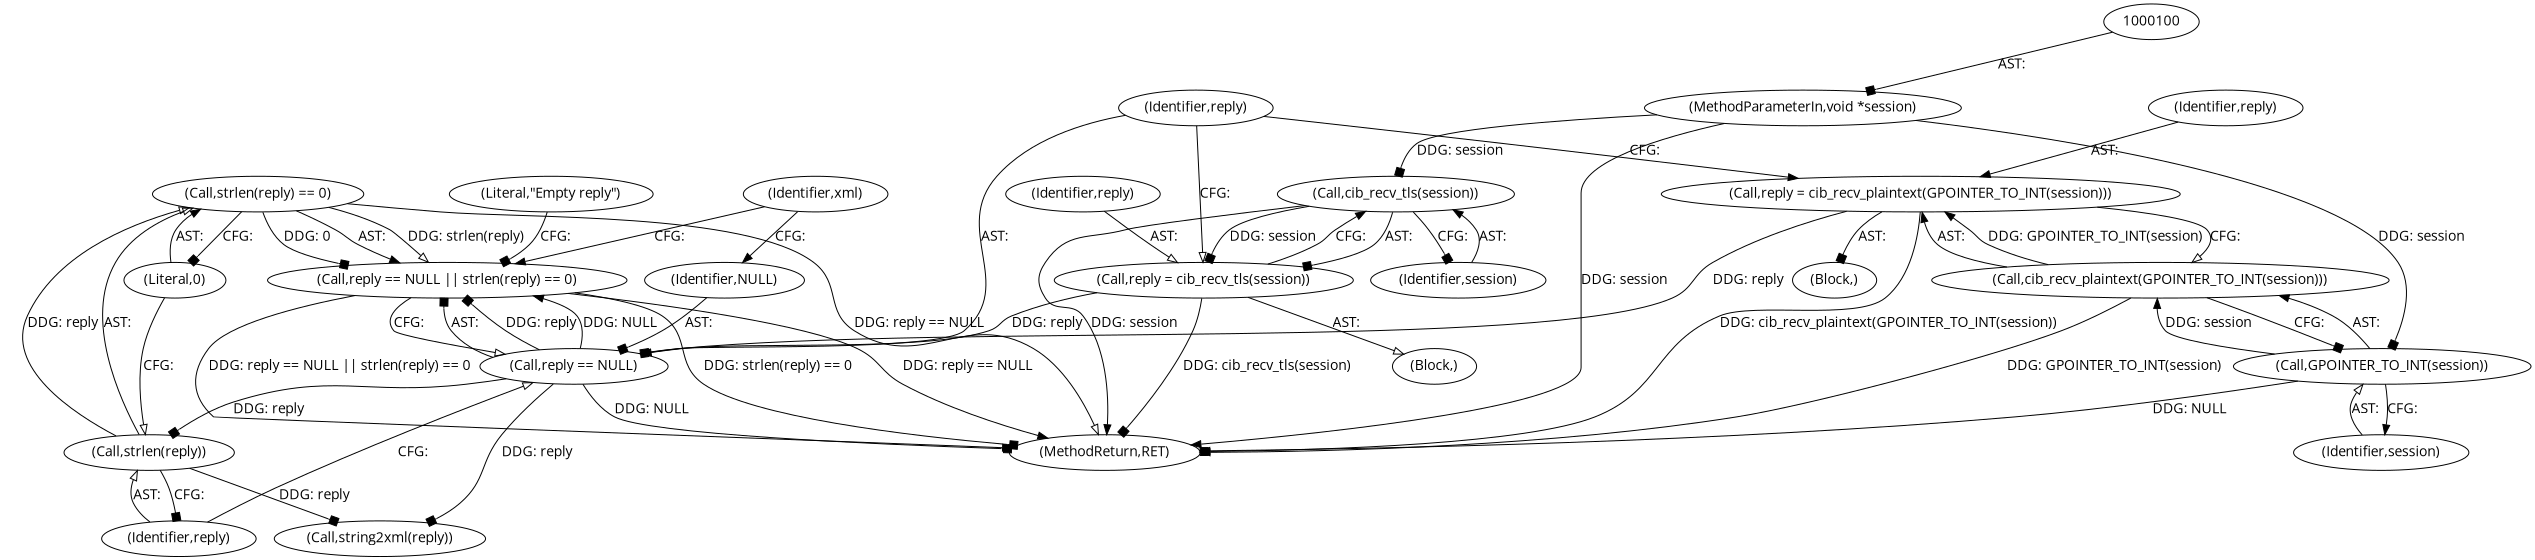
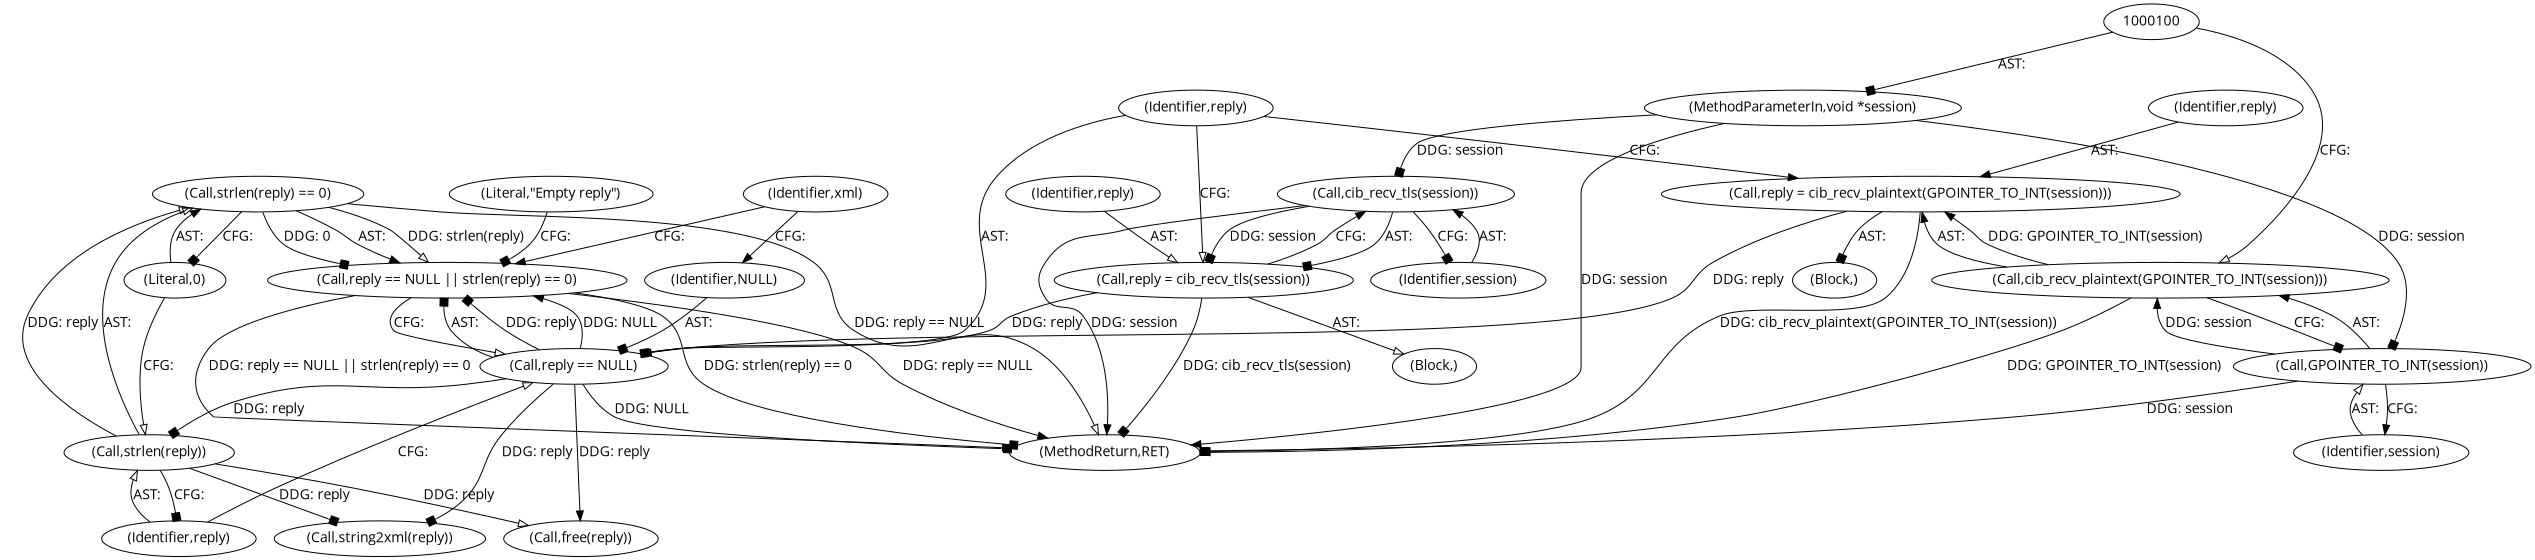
edge "(Call,reply = cib_recv_plaintext(GPOINTER_TO_INT(session)))" -> "(Call,cib_recv_plaintext(GPOINTER_TO_INT(session)))": now "1000100" -> "(Call,cib_recv_plaintext(GPOINTER_TO_INT(session)))"
edge "(Call,GPOINTER_TO_INT(session))" -> "(MethodReturn,RET)": label "DDG: NULL" -> "DDG: session"
node "(Call,free(reply))": added
